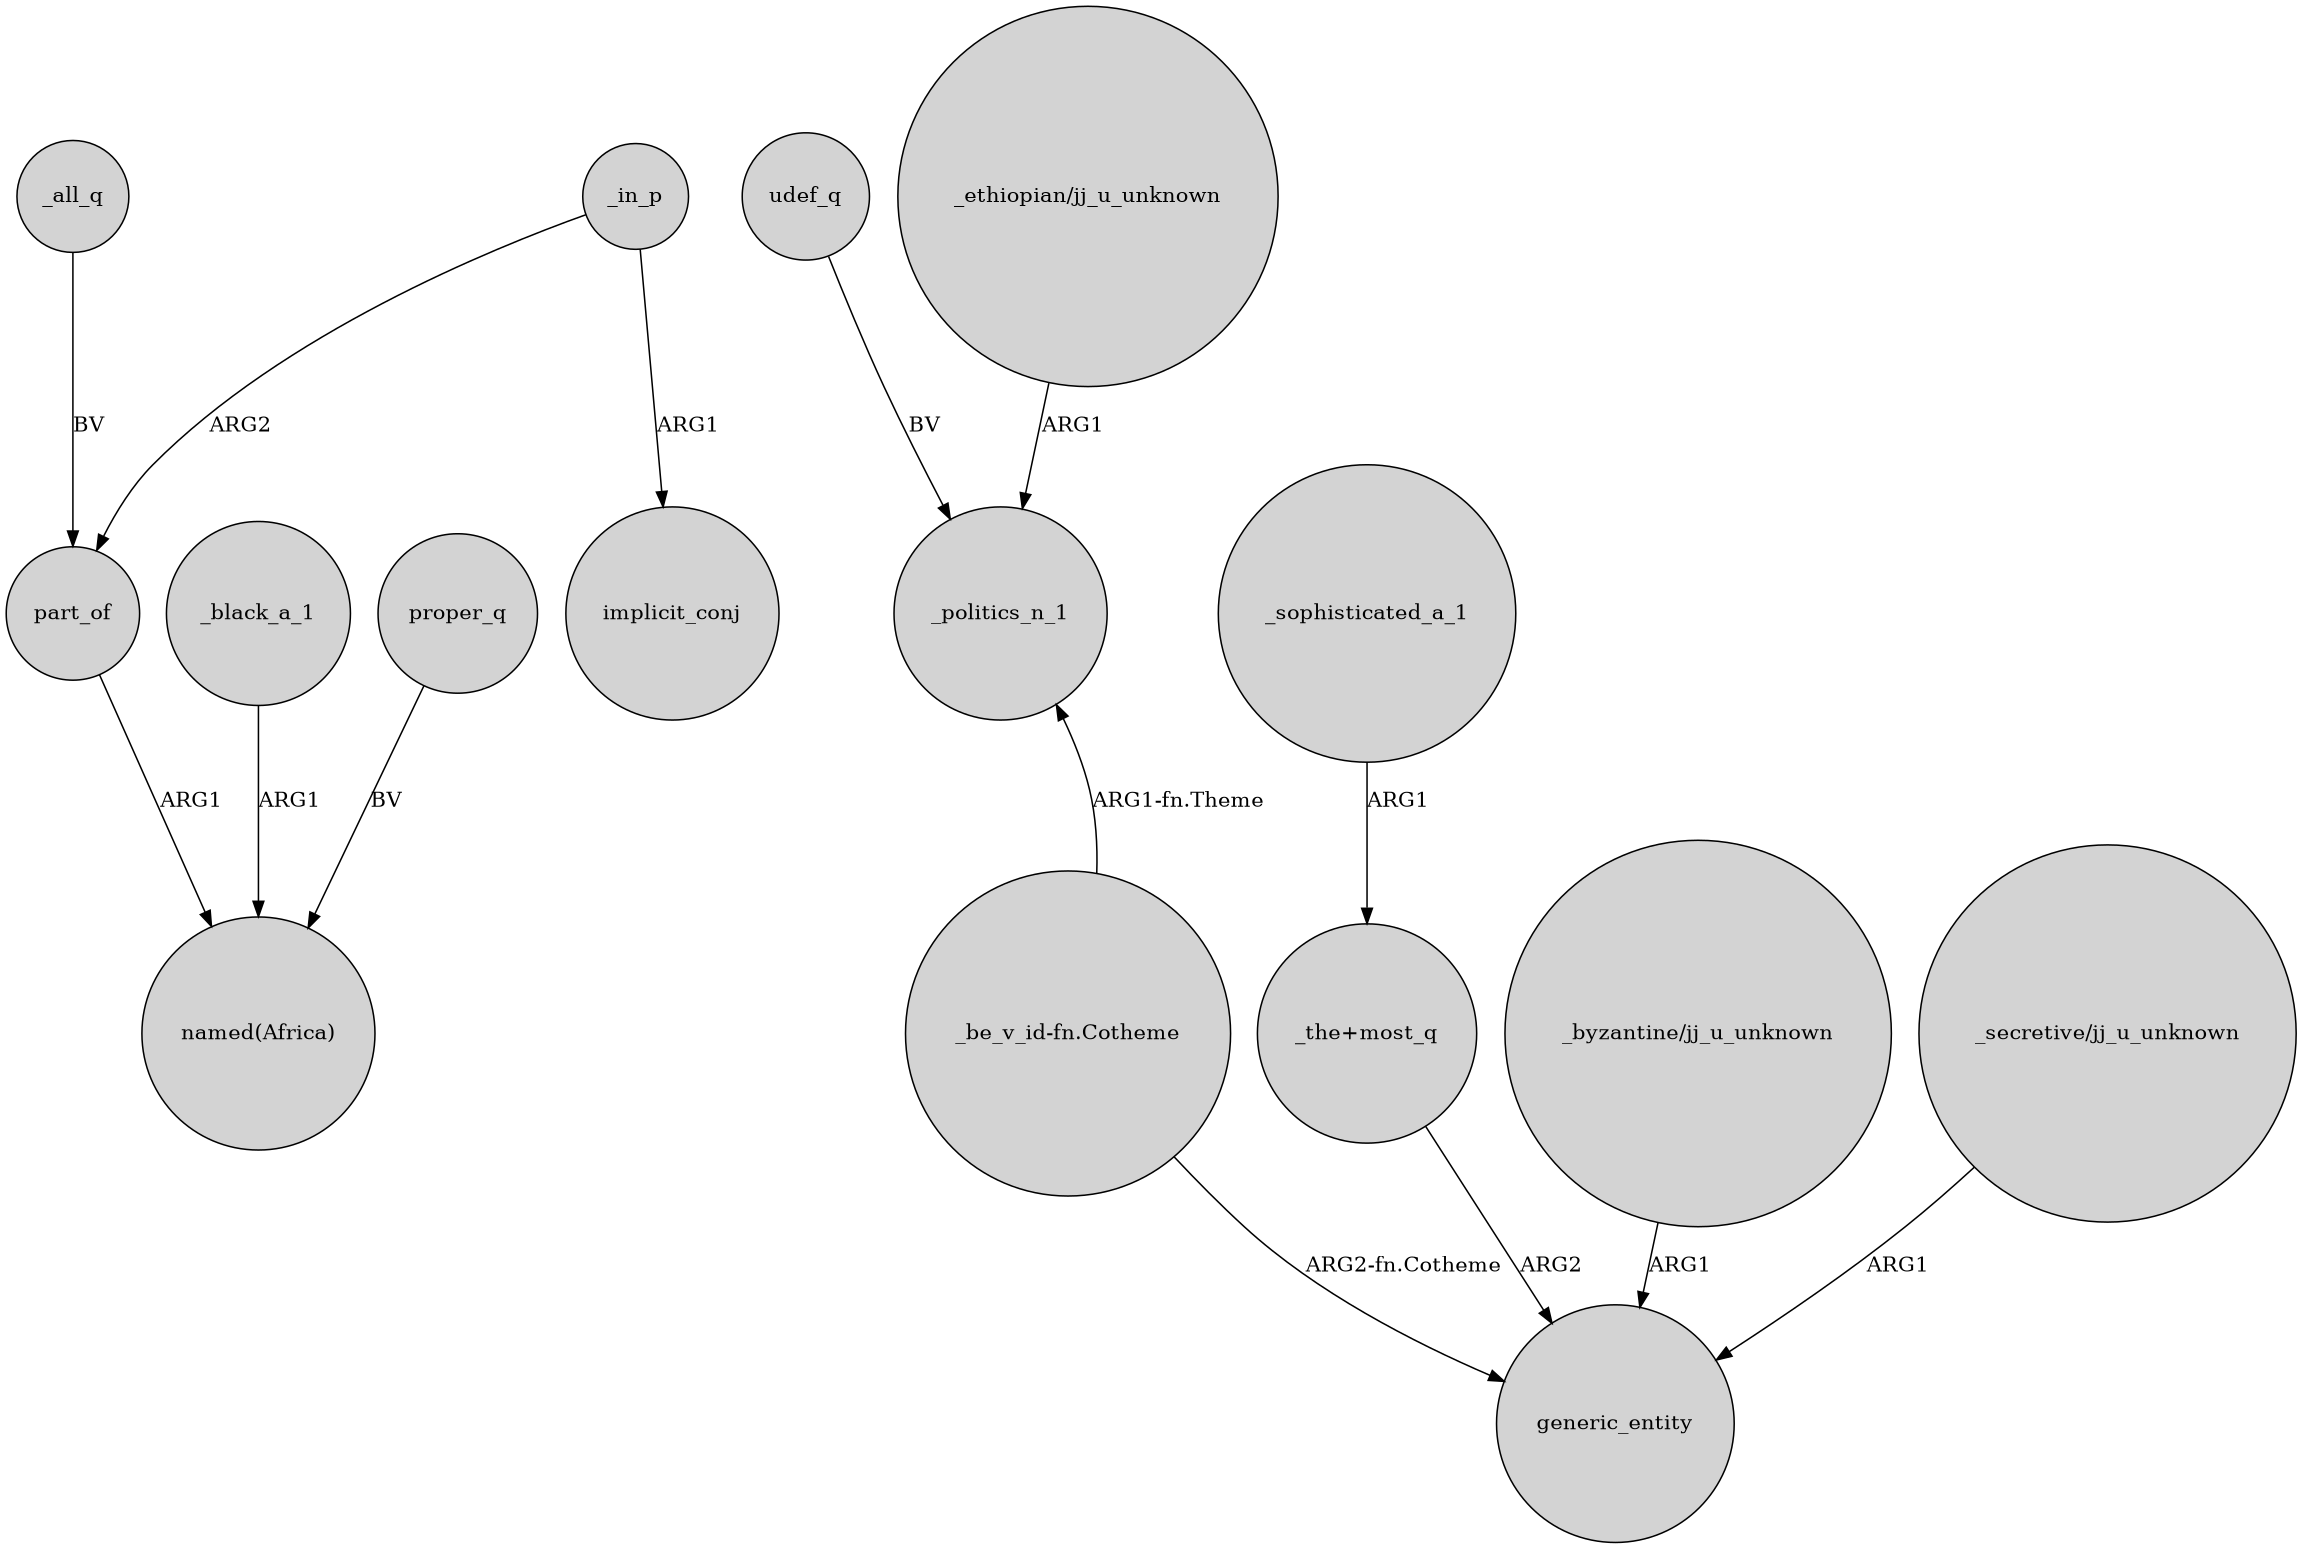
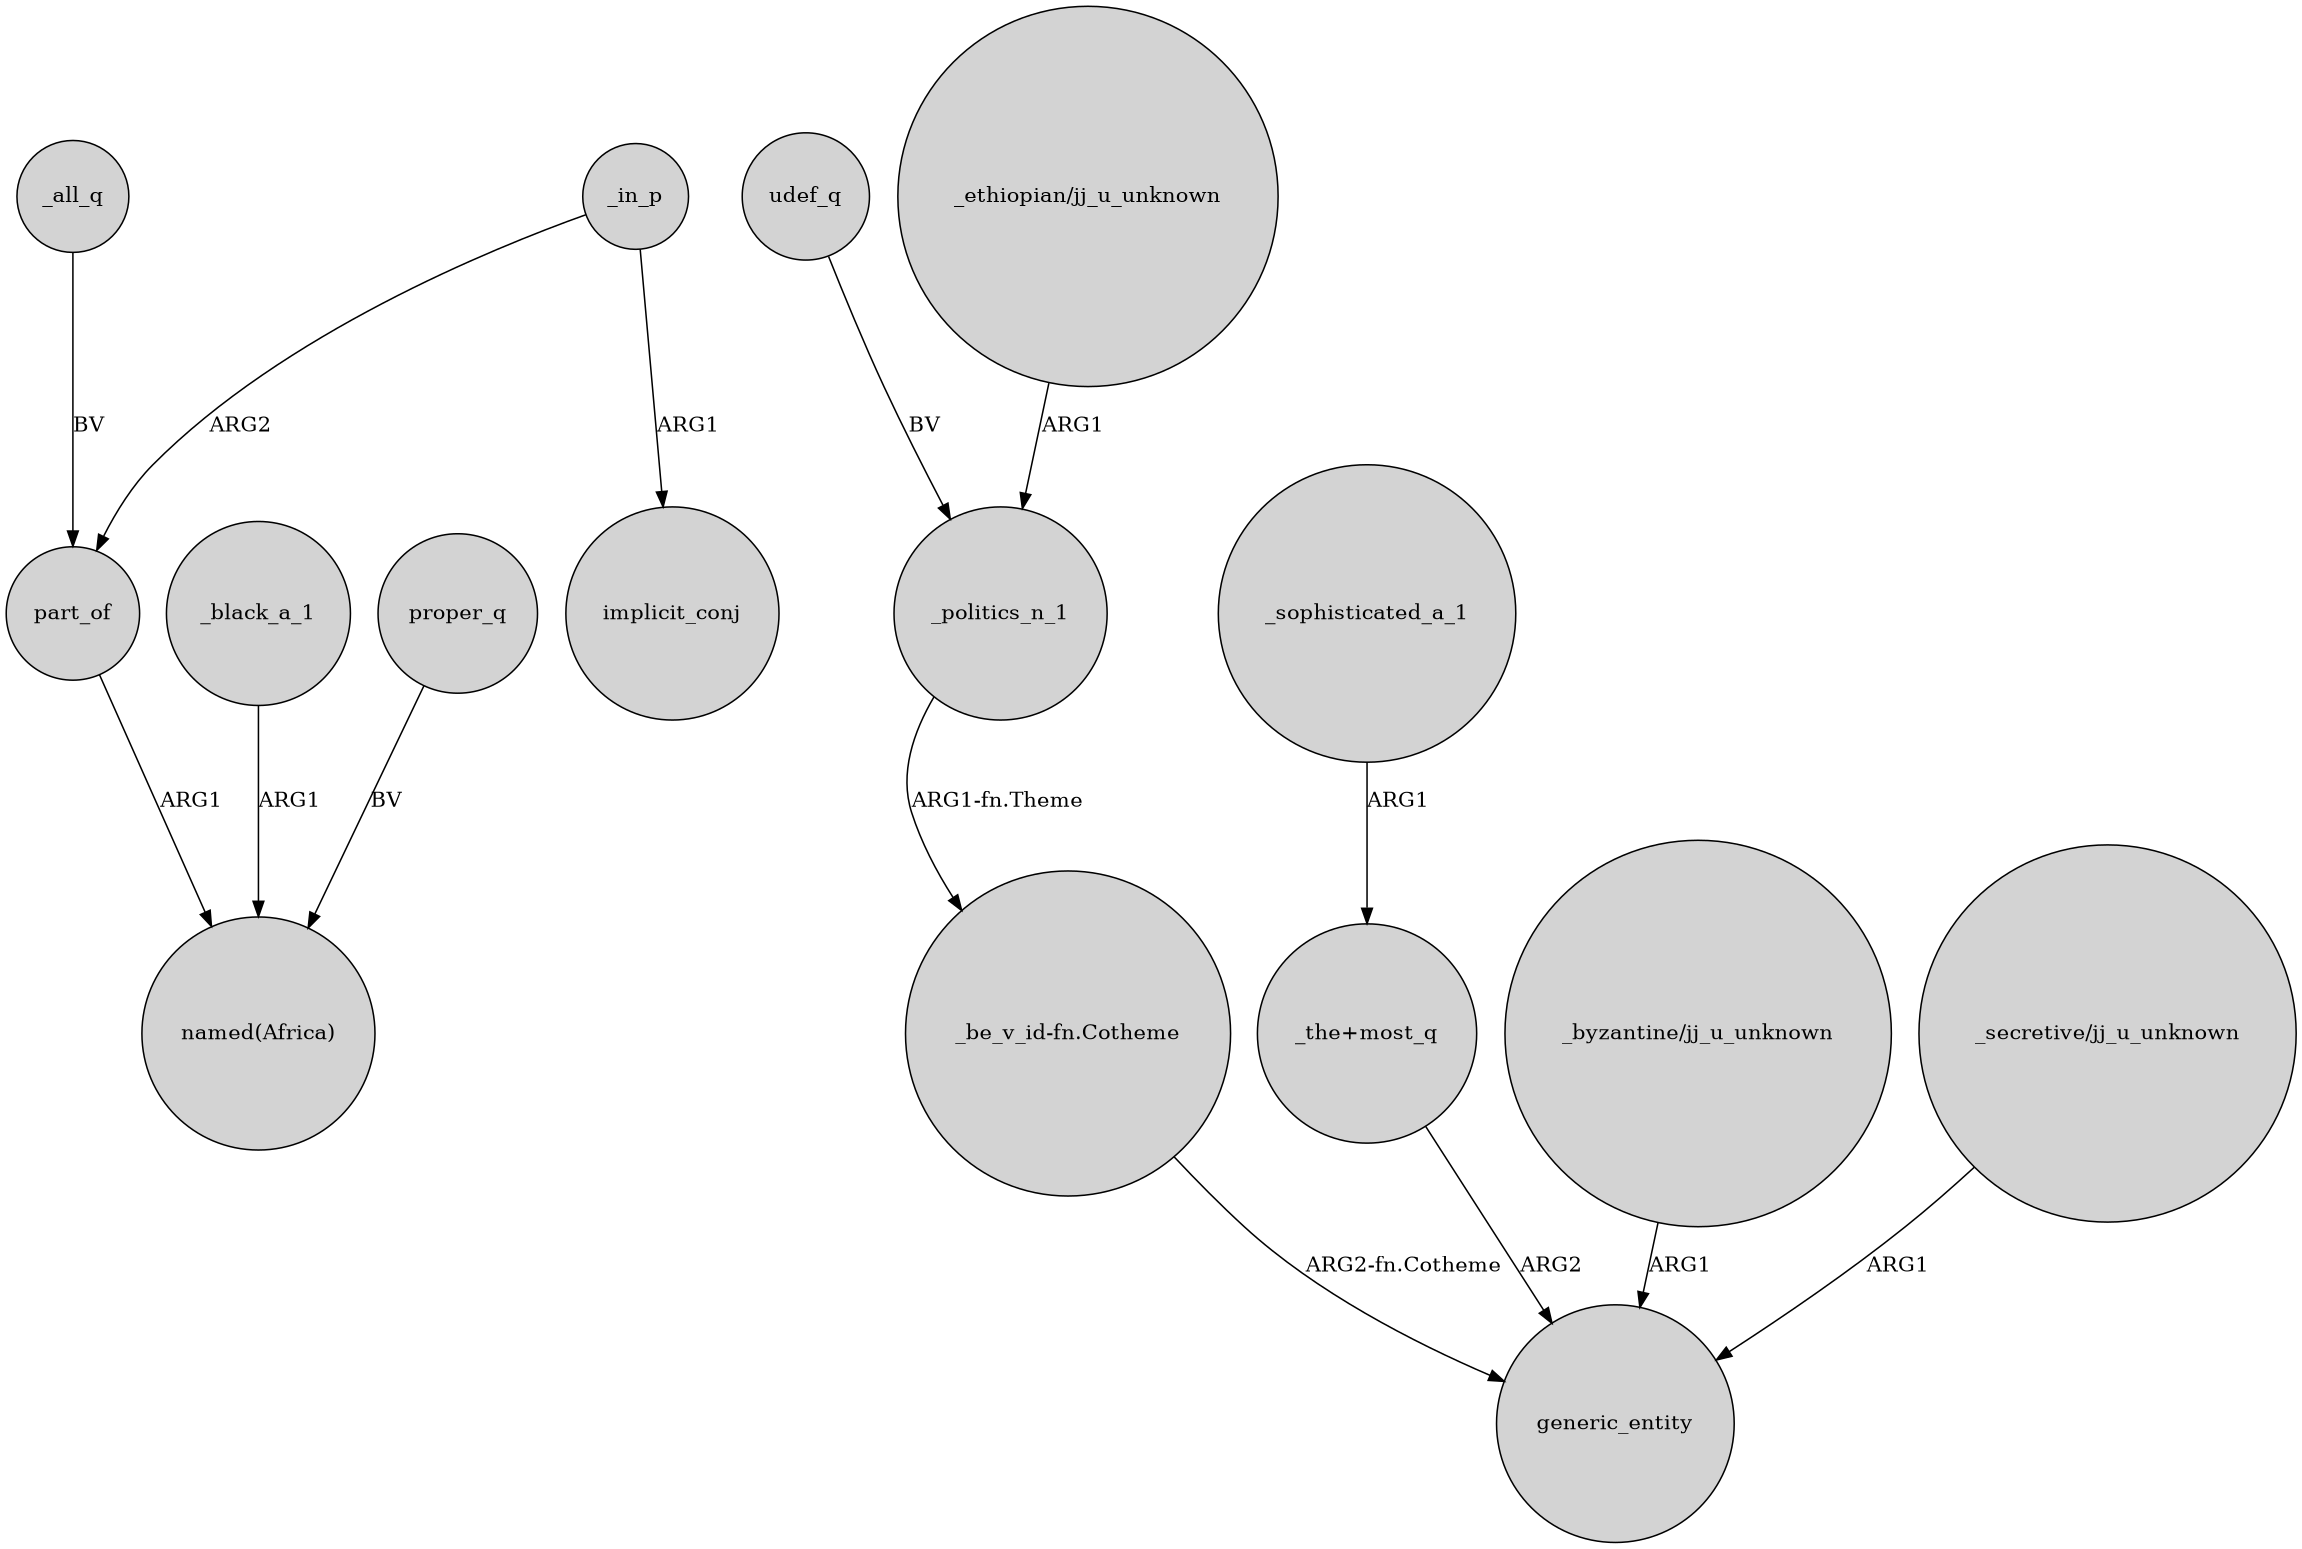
edge "_be_v_id-fn.Cotheme" -> "_politics_n_1": reversed
